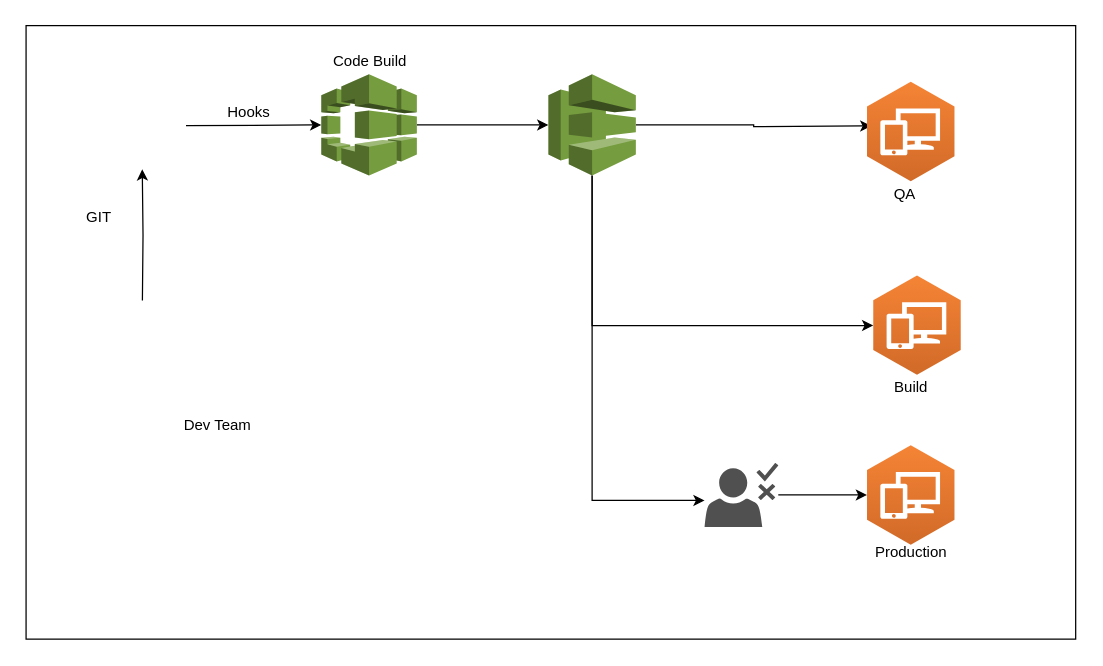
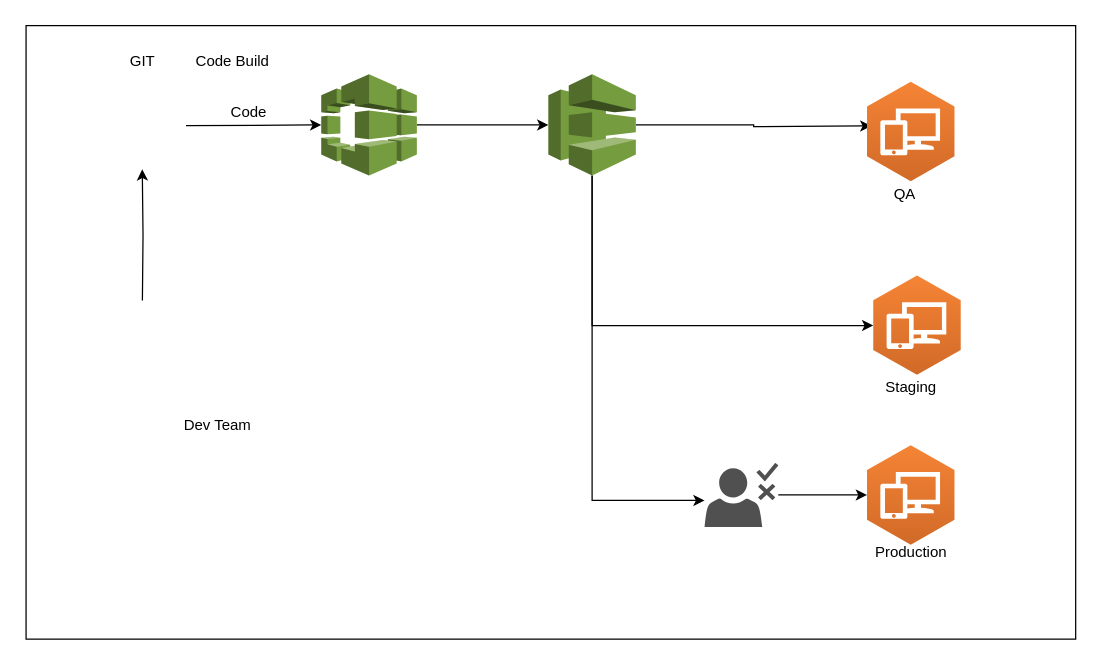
node "Code Build": moved (369, 62) -> (231, 62)
node "Hooks": label "Hooks" -> "Code"
node "GIT": moved (98, 218) -> (142, 62)
node "Build": label "Build" -> "Staging"
